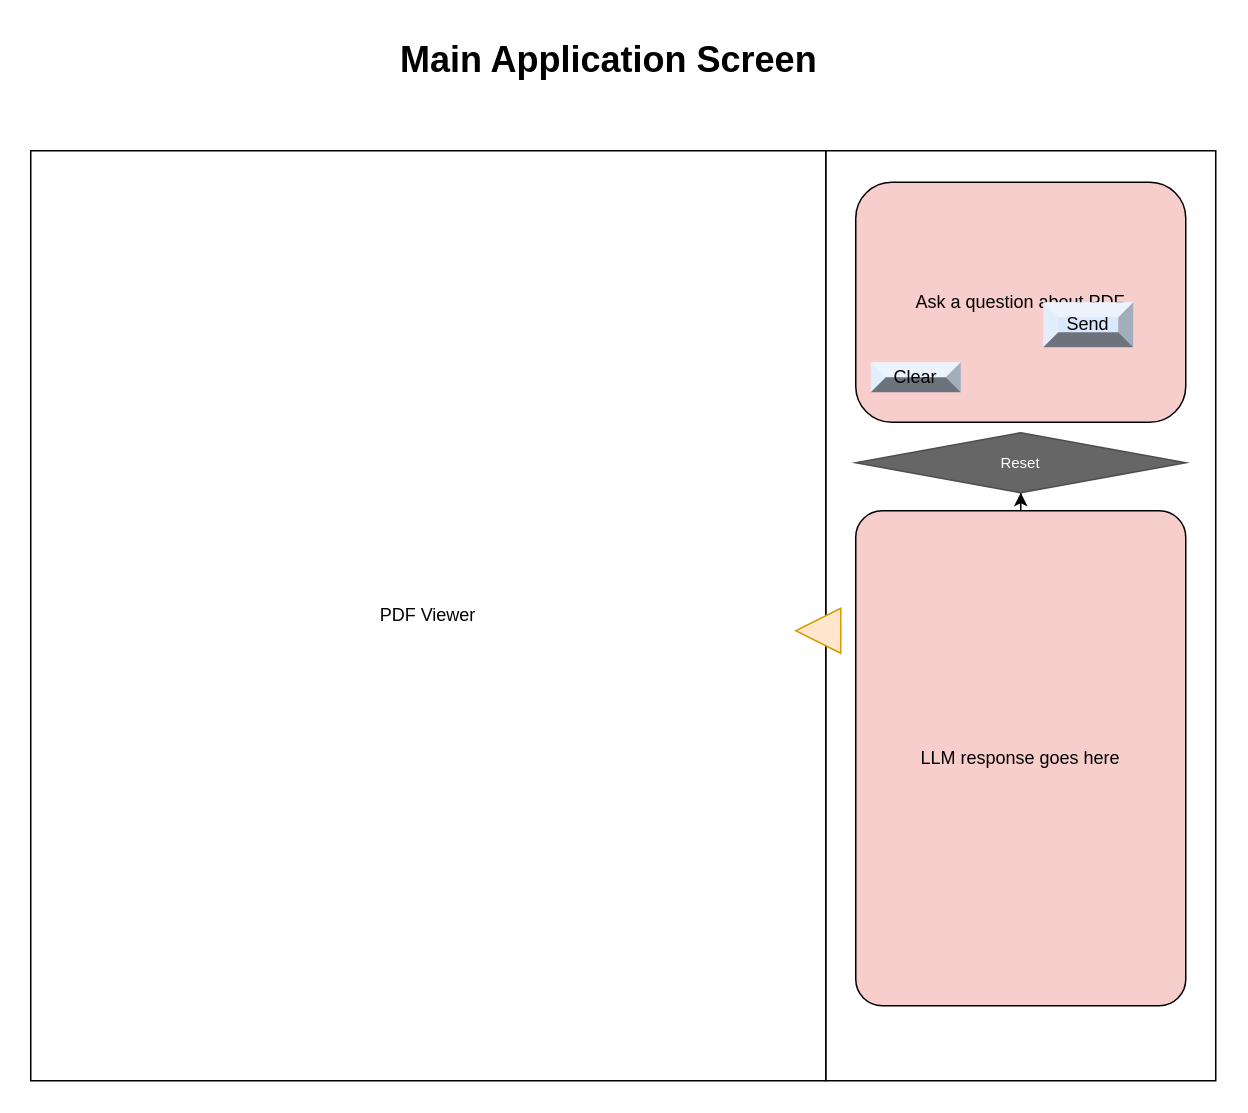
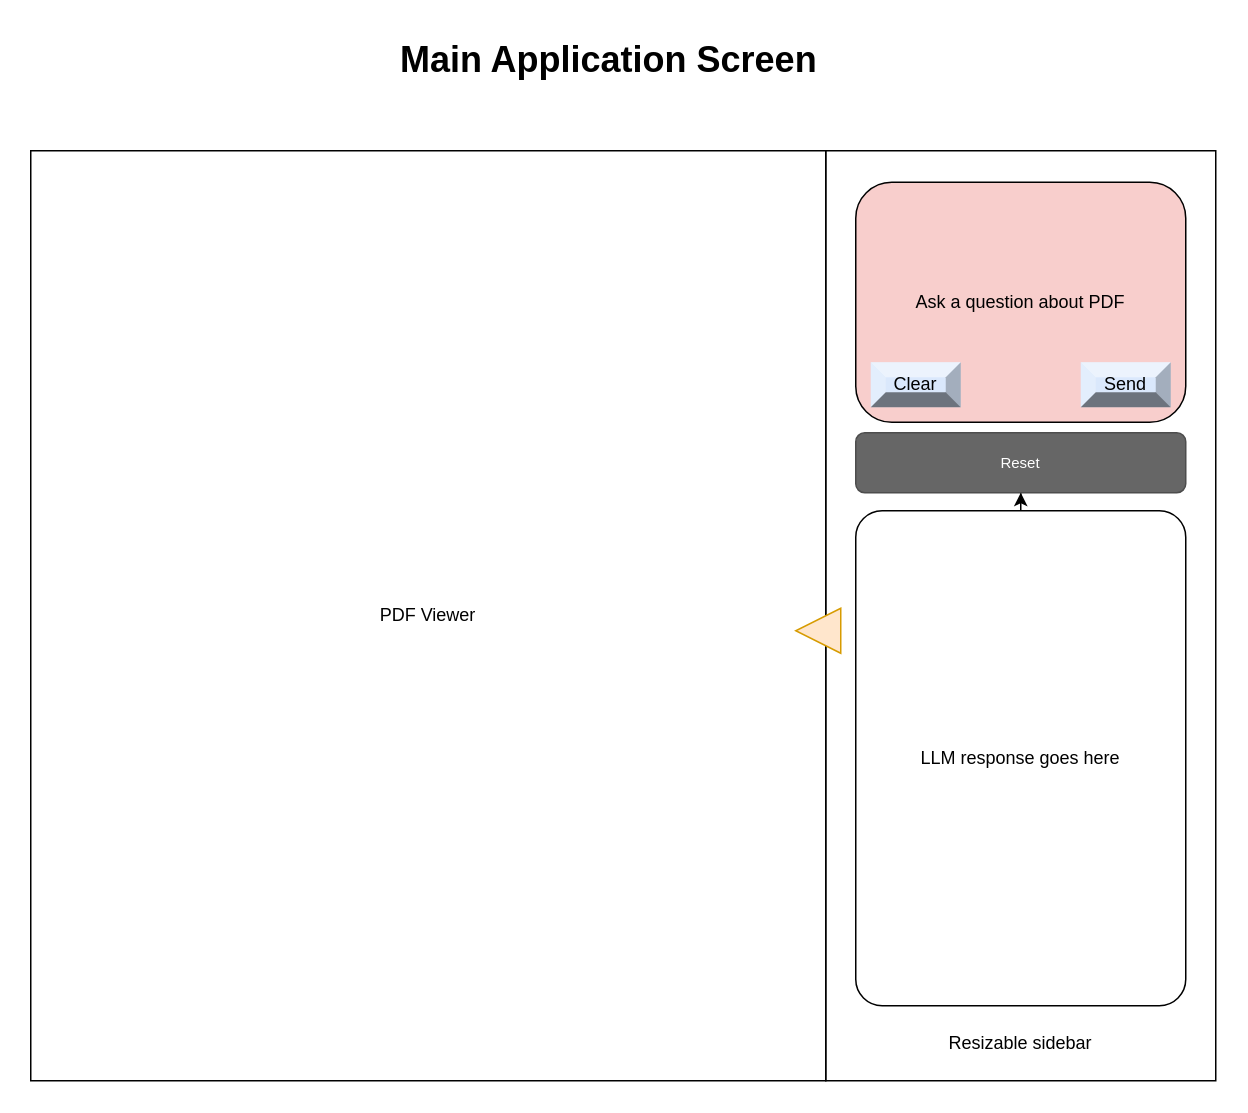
node "Send": moved (1088, 325) -> (1126, 385)
node "Clear": size 90x30 -> 90x45
node "Reset": shape diamond -> rounded rectangle
node "LLM response goes here": fillcolor #f8cecc -> #ffffff
node "Resizable sidebar": added
